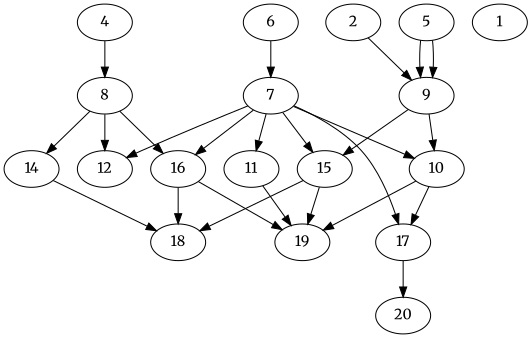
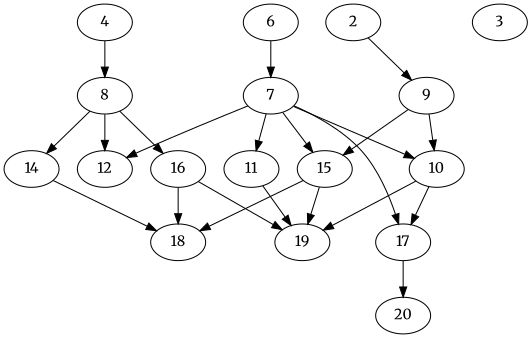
node "5": removed
node "1": label "1" -> "3"
edge "7" -> "16": removed
